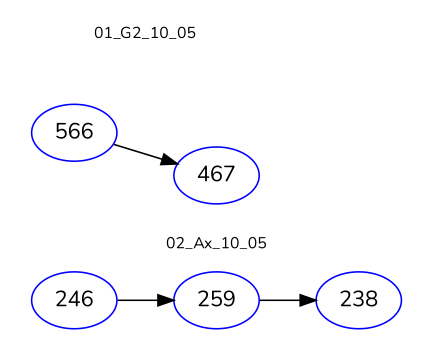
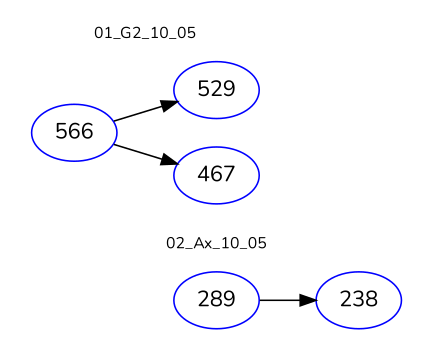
node "529": added
node "246": removed
node "259": label "259" -> "289"
